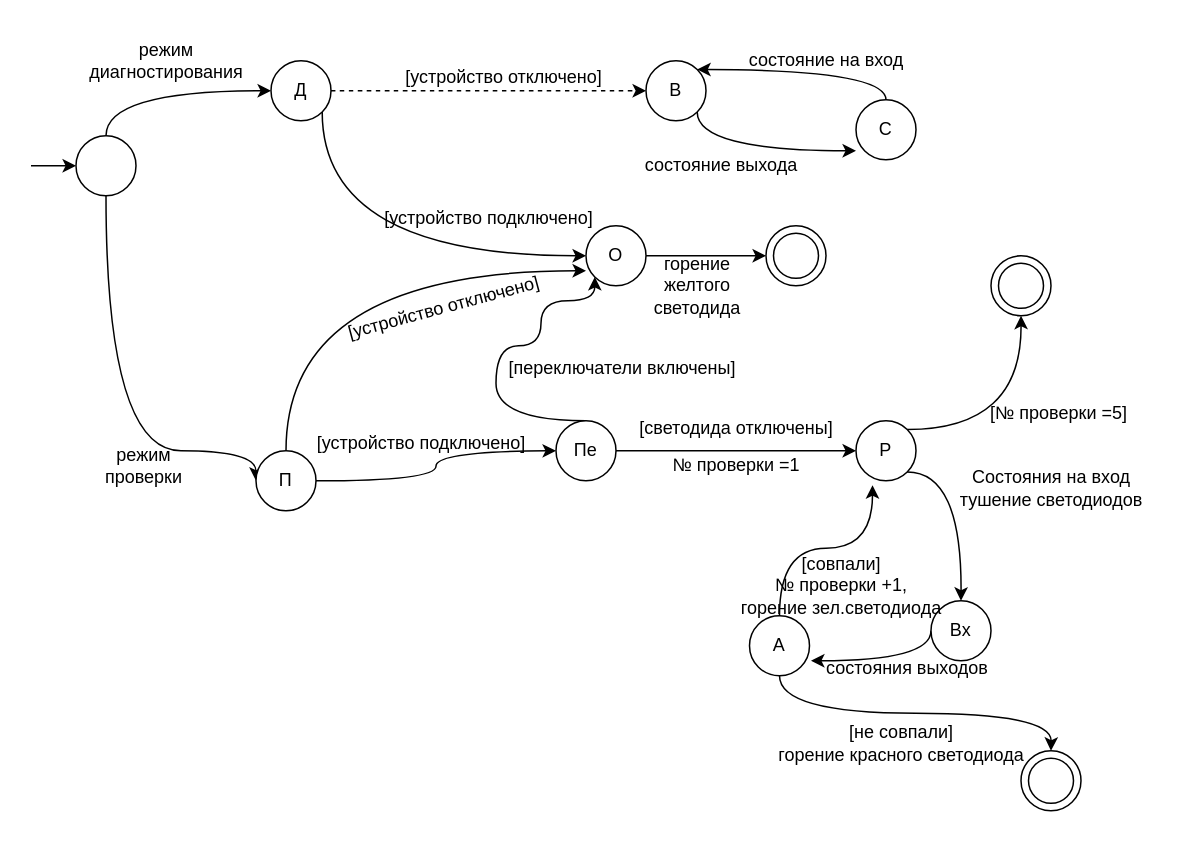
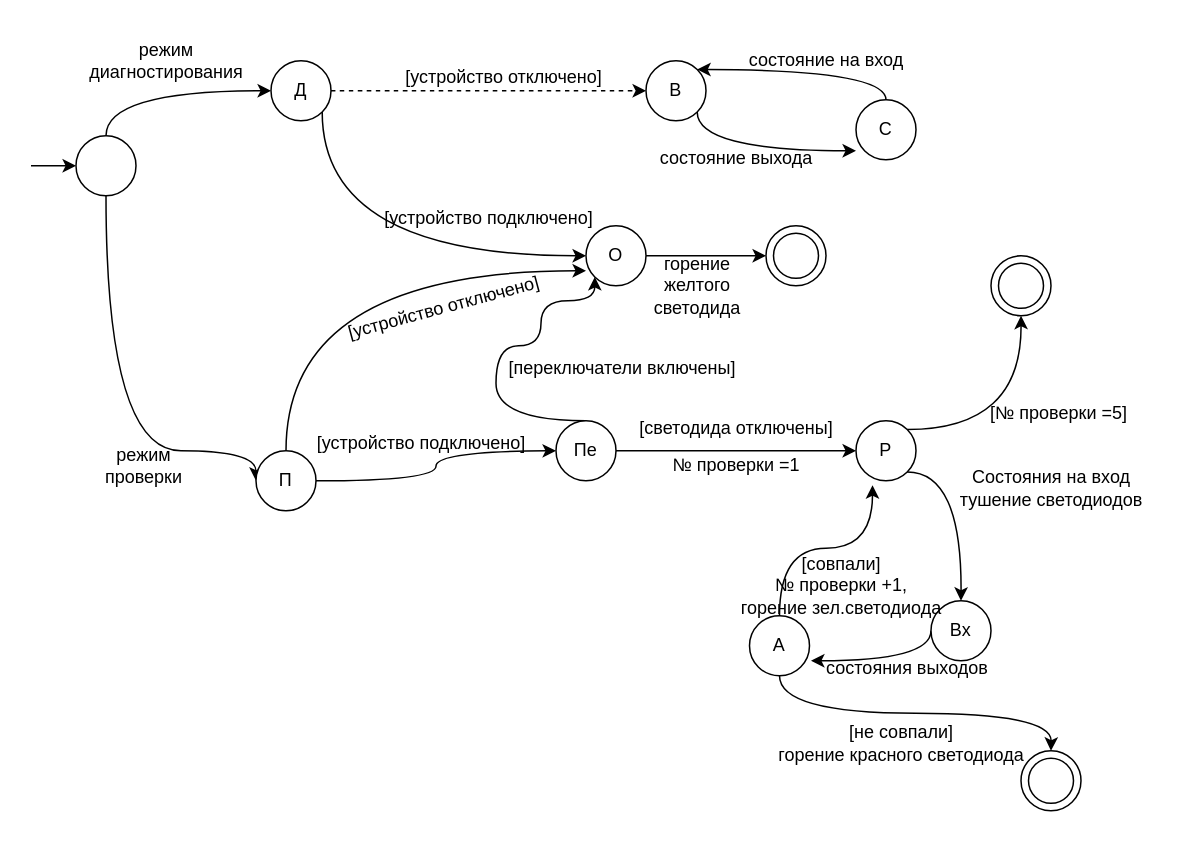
node "состояние выхода": moved (721, 166) -> (736, 158)
